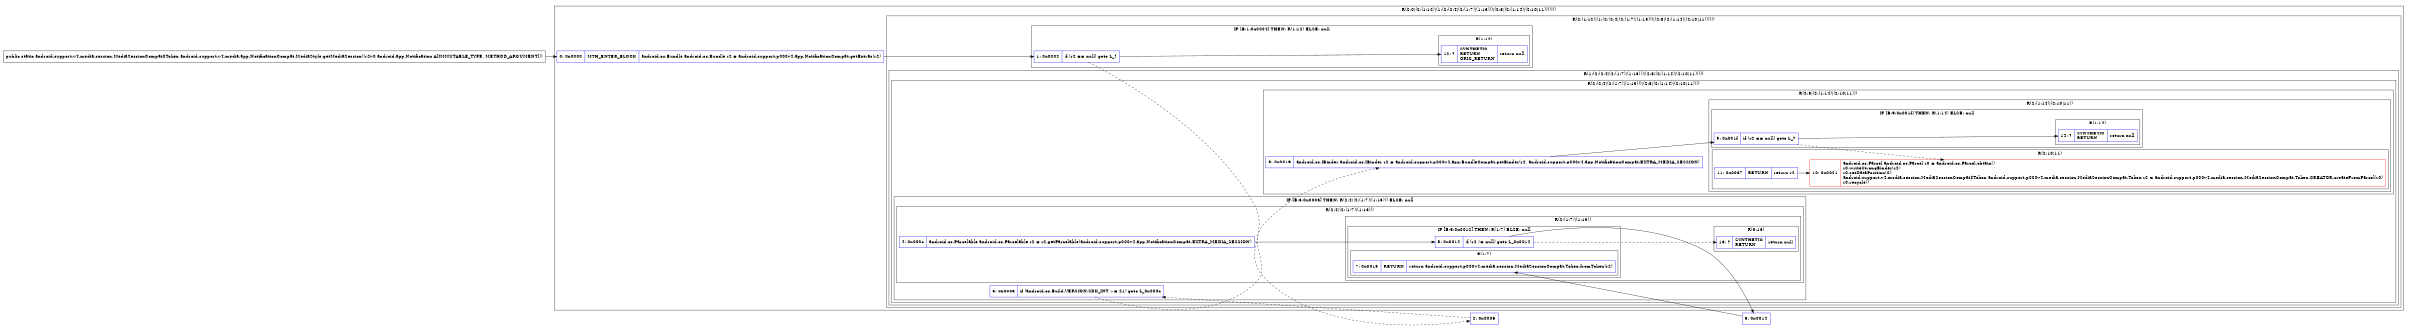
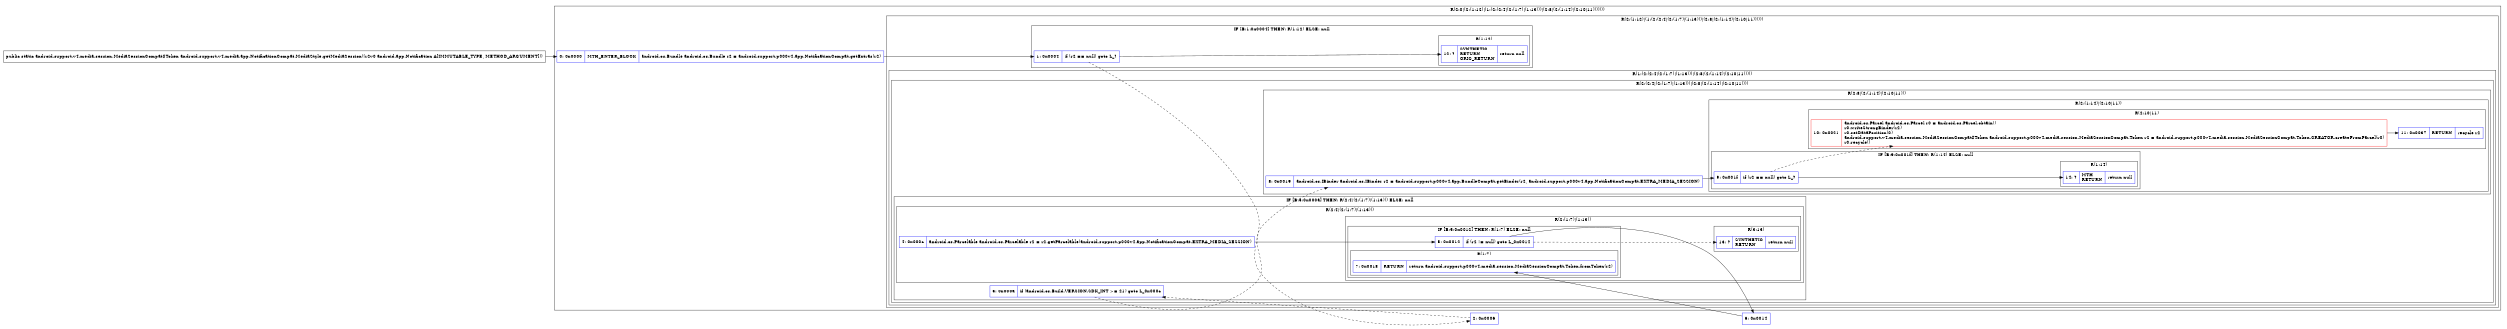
node "14: ?": text "SYNTHETIC" -> "MTH"
node "11: 0x0037": text "return r2" -> "recycle r2"
edge "11: 0x0037" -> "10: 0x0021": reversed
